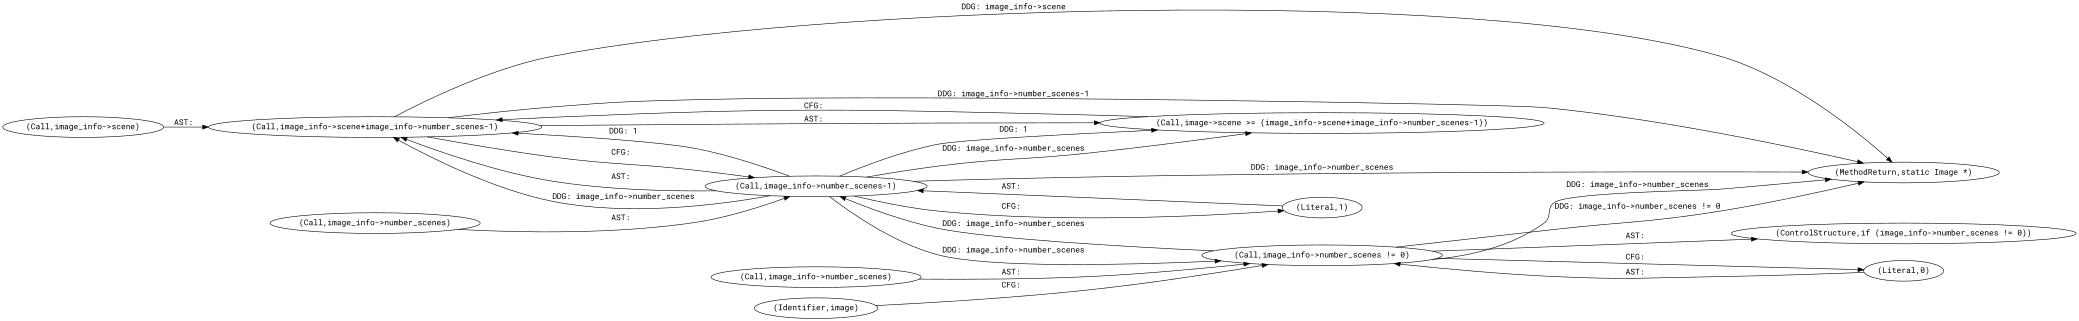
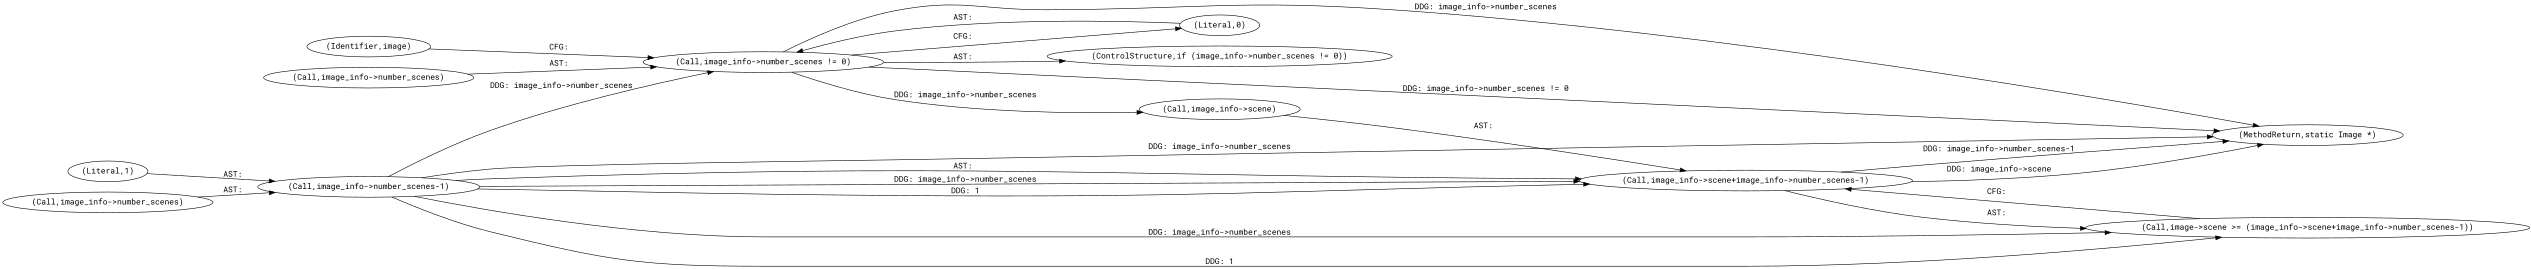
edge "(Call,image_info->scene+image_info->number_scenes-1)" -> "(Call,image_info->number_scenes-1)": removed, label "CFG:"
edge "(Call,image_info->number_scenes-1)" -> "(Literal,1)": removed, label "CFG:"
edge "(Call,image_info->number_scenes != 0)" -> "(Call,image_info->number_scenes-1)": now "(Call,image_info->number_scenes != 0)" -> "(Call,image_info->scene)"
